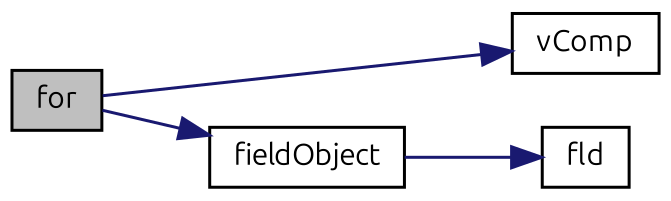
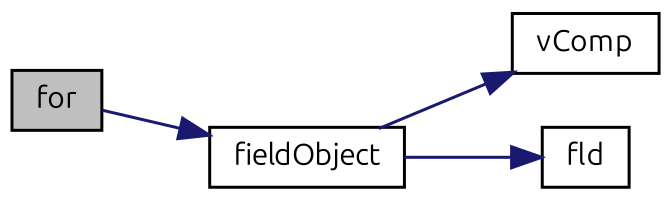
edge "for" -> "vComp": now "fieldObject" -> "vComp"
